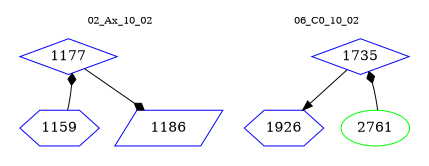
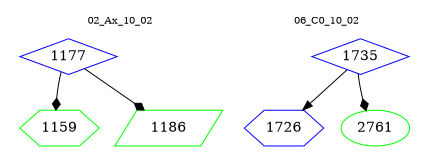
edge "2761" -> "1735": reversed
edge "1159" -> "1177": reversed
node "1159": color blue -> green
node "1186": color blue -> green
node "1926": label "1926" -> "1726"
